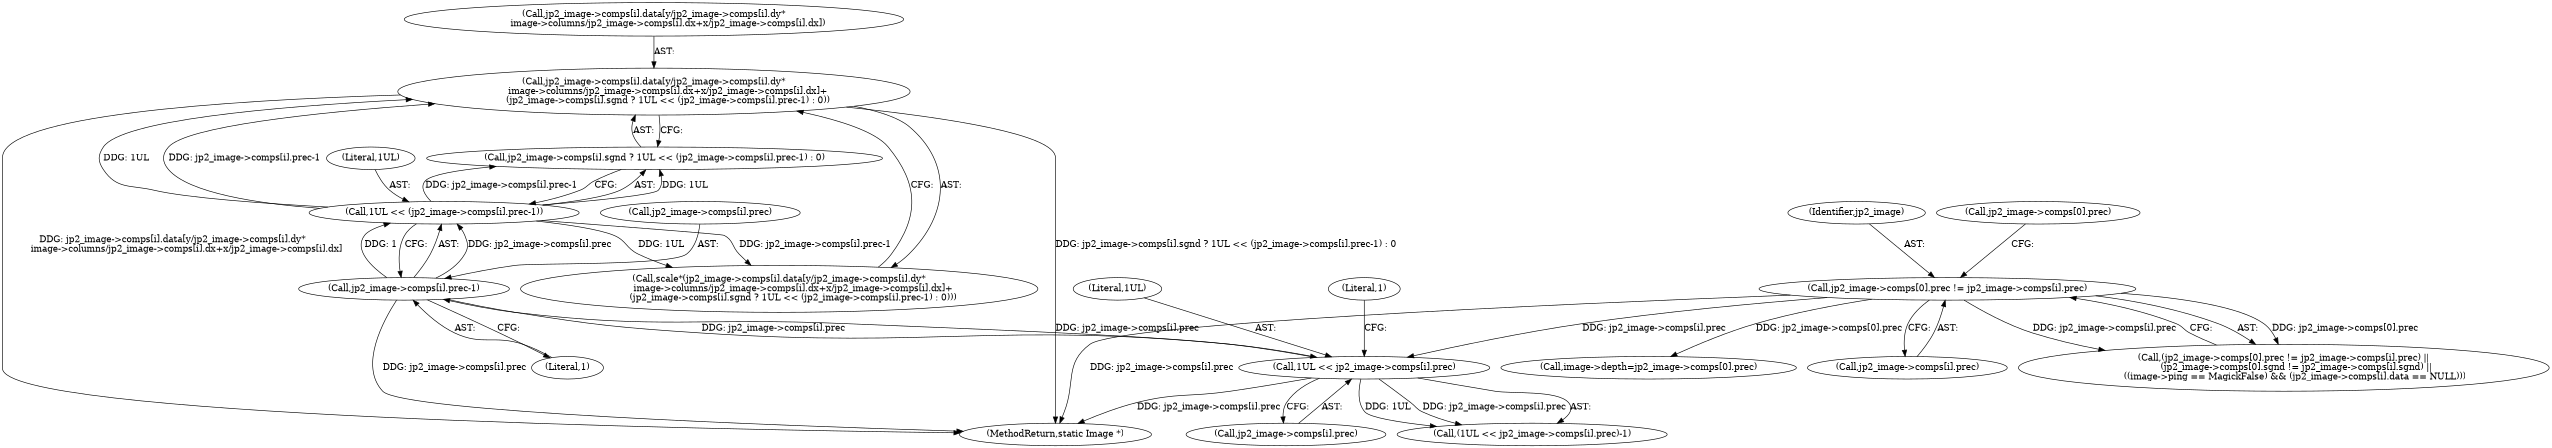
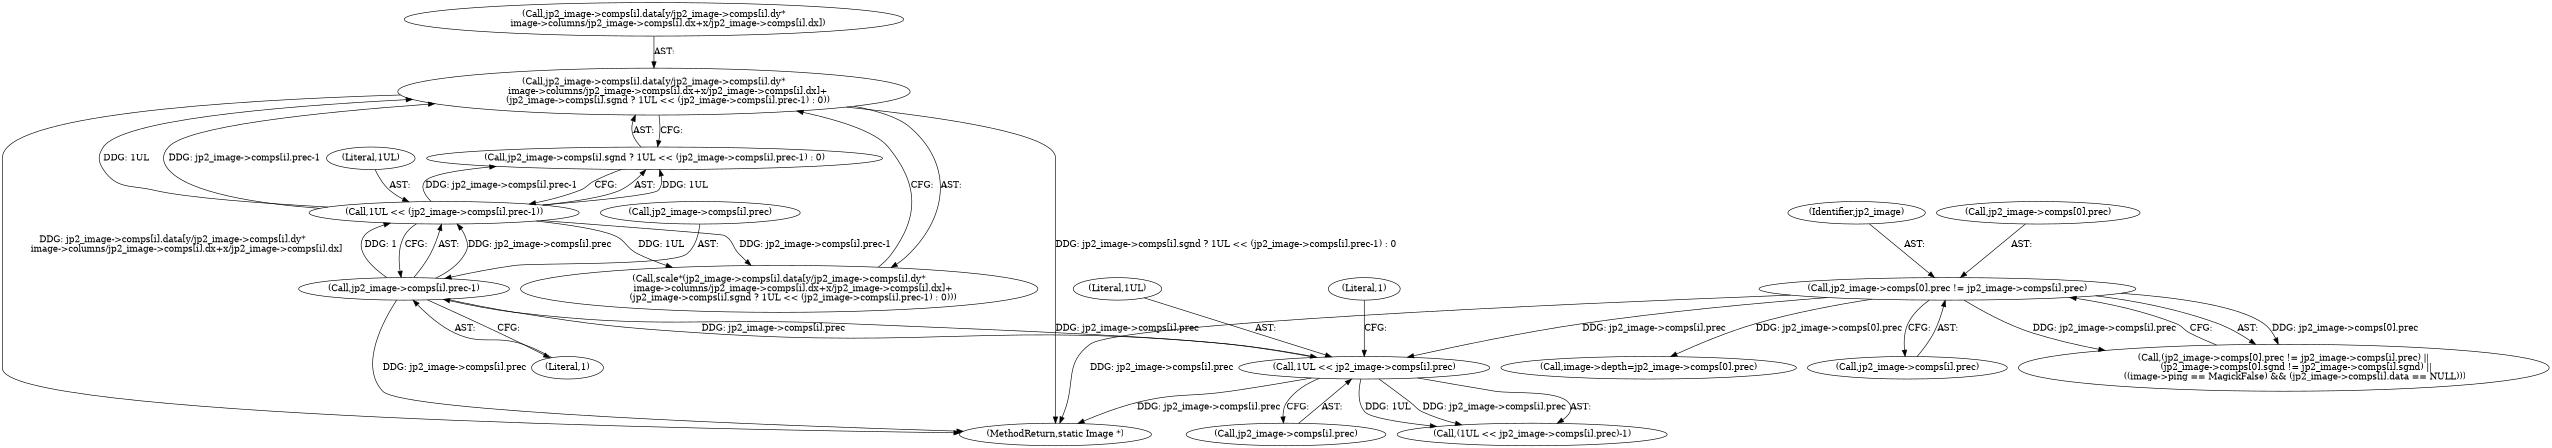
edge "(Call,jp2_image->comps[0].prec)" -> "(Call,jp2_image->comps[0].prec != jp2_image->comps[i].prec)": label "CFG: " -> "AST: "
